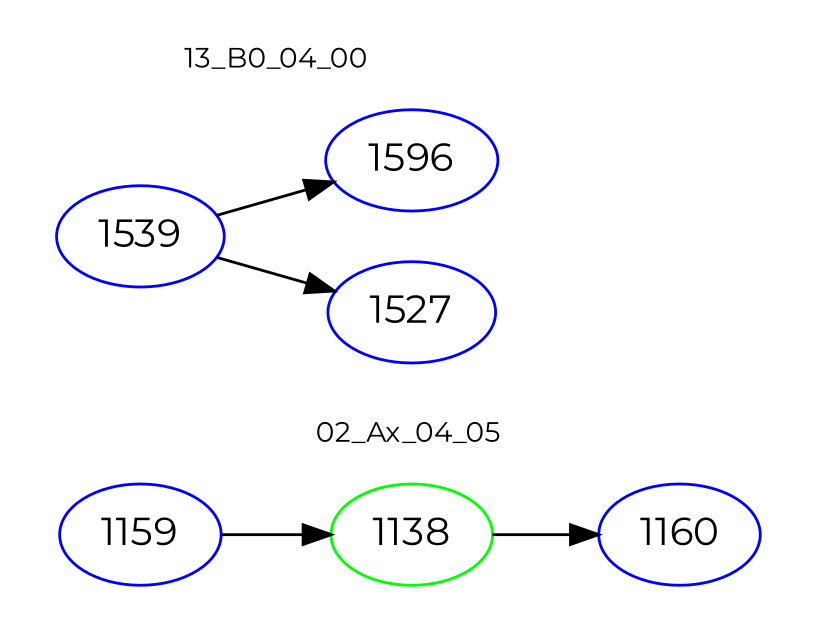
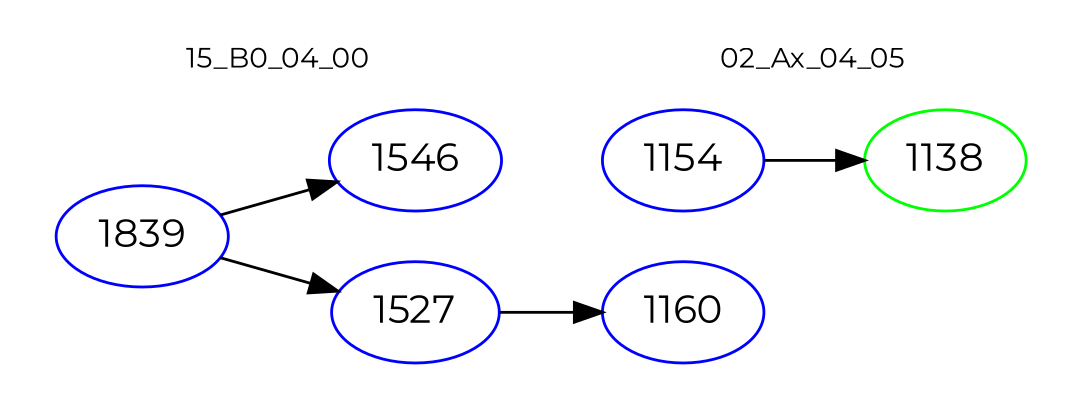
cluster "13_B0_04_00": label "13_B0_04_00" -> "15_B0_04_00"
node "1596": label "1596" -> "1546"
node "1539": label "1539" -> "1839"
node "1159": label "1159" -> "1154"
edge "1138" -> "1160": now "1527" -> "1160"
